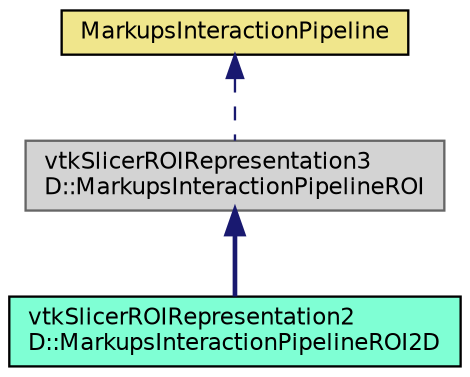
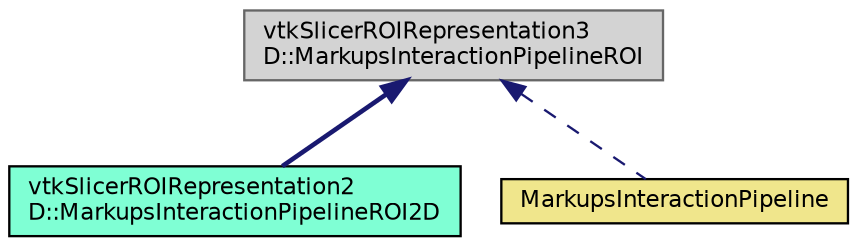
edge "vtkSlicerROIRepresentation3 D::MarkupsInteractionPipelineROI" -> "MarkupsInteractionPipeline": reversed
